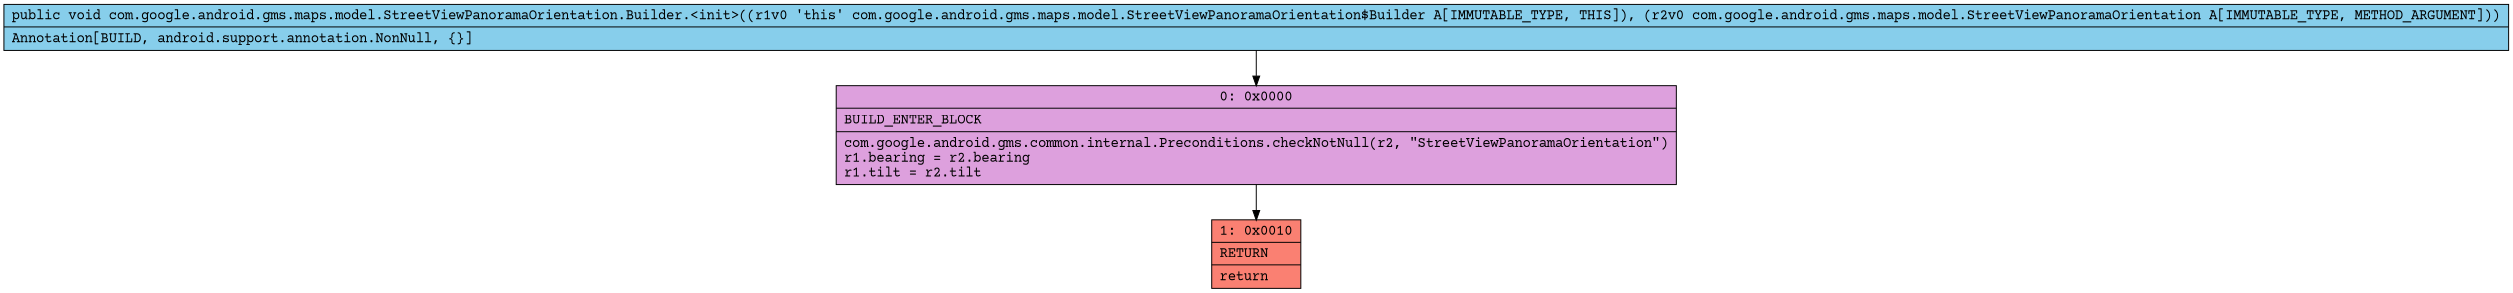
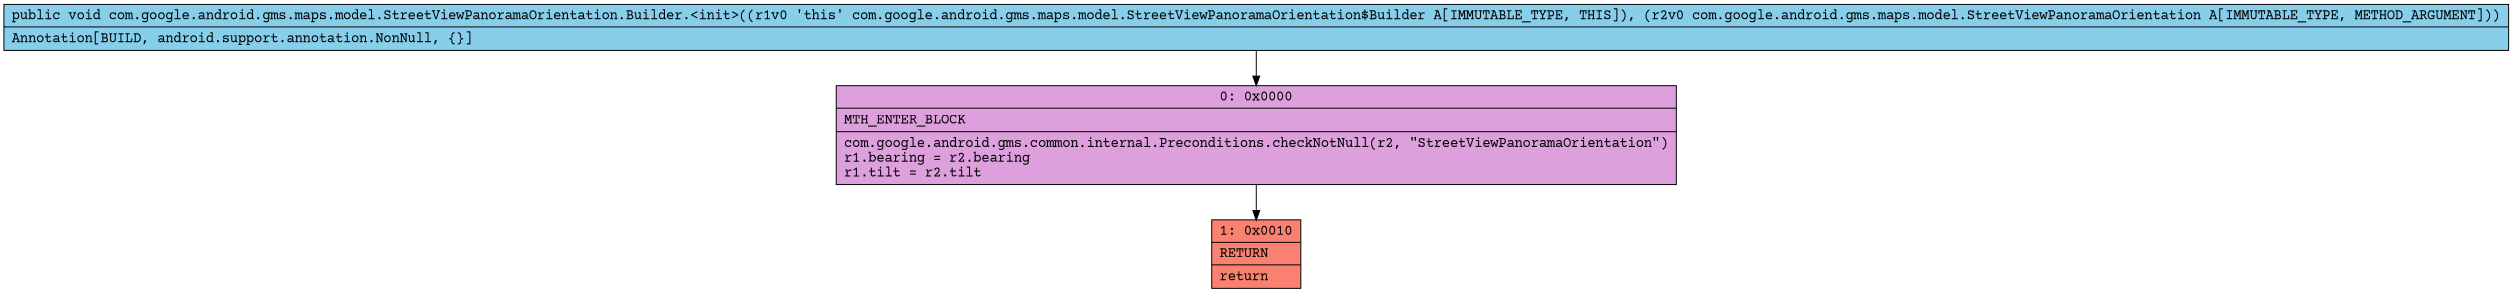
node "0: 0x0000": text "BUILD_ENTER_BLOCK" -> "MTH_ENTER_BLOCK"
